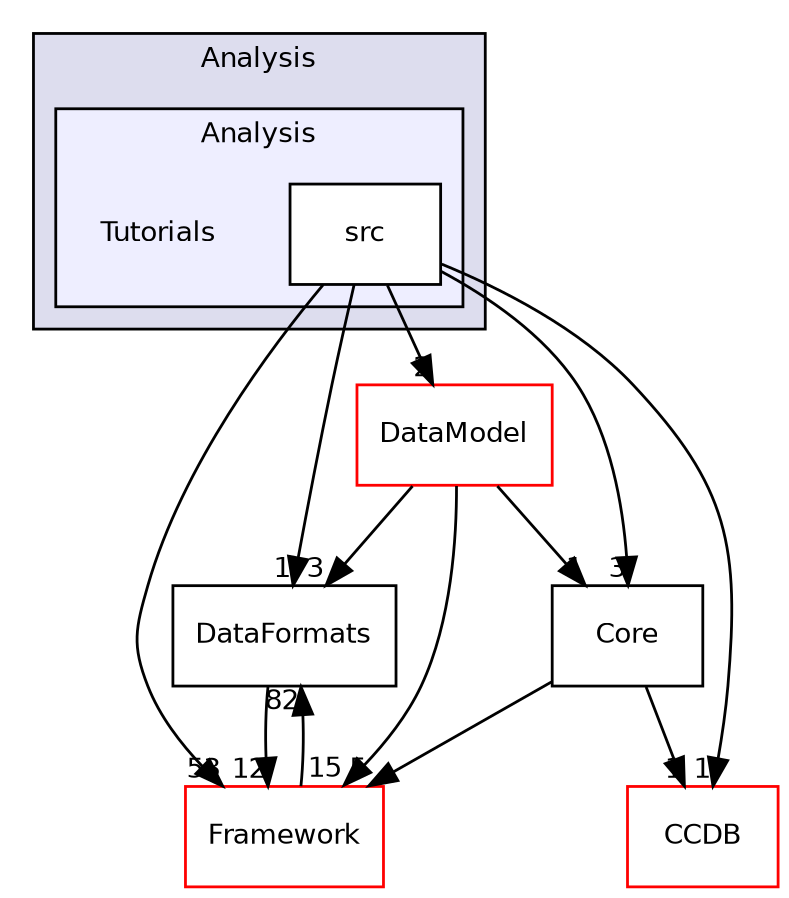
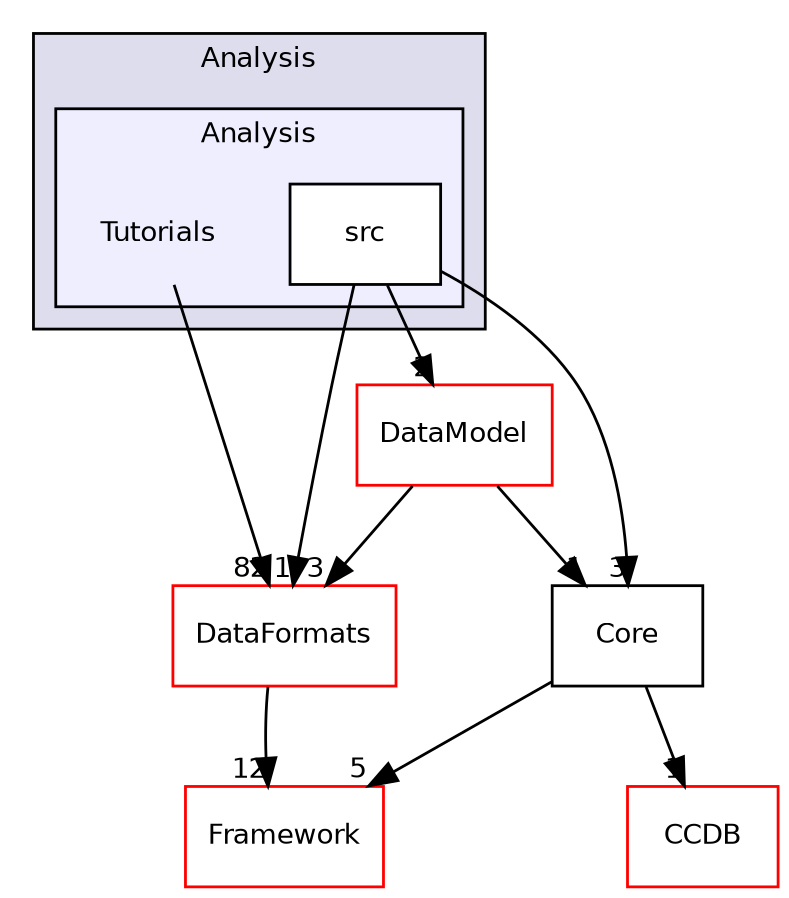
edge "src" -> "CCDB": removed
edge "src" -> "Framework": removed
node "DataFormats": color black -> red
edge "DataModel" -> "Framework": removed
edge "Framework" -> "DataFormats": now "Tutorials" -> "DataFormats"
